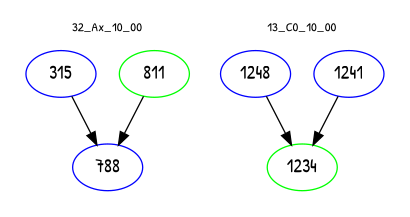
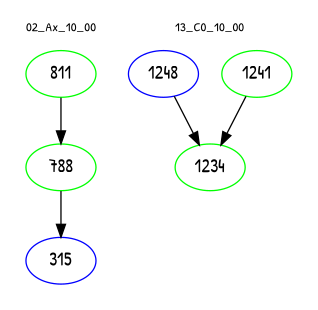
cluster "32_Ax_10_00": label "32_Ax_10_00" -> "02_Ax_10_00"
node "1241": color blue -> green
edge "315" -> "788": reversed
node "788": color blue -> green
